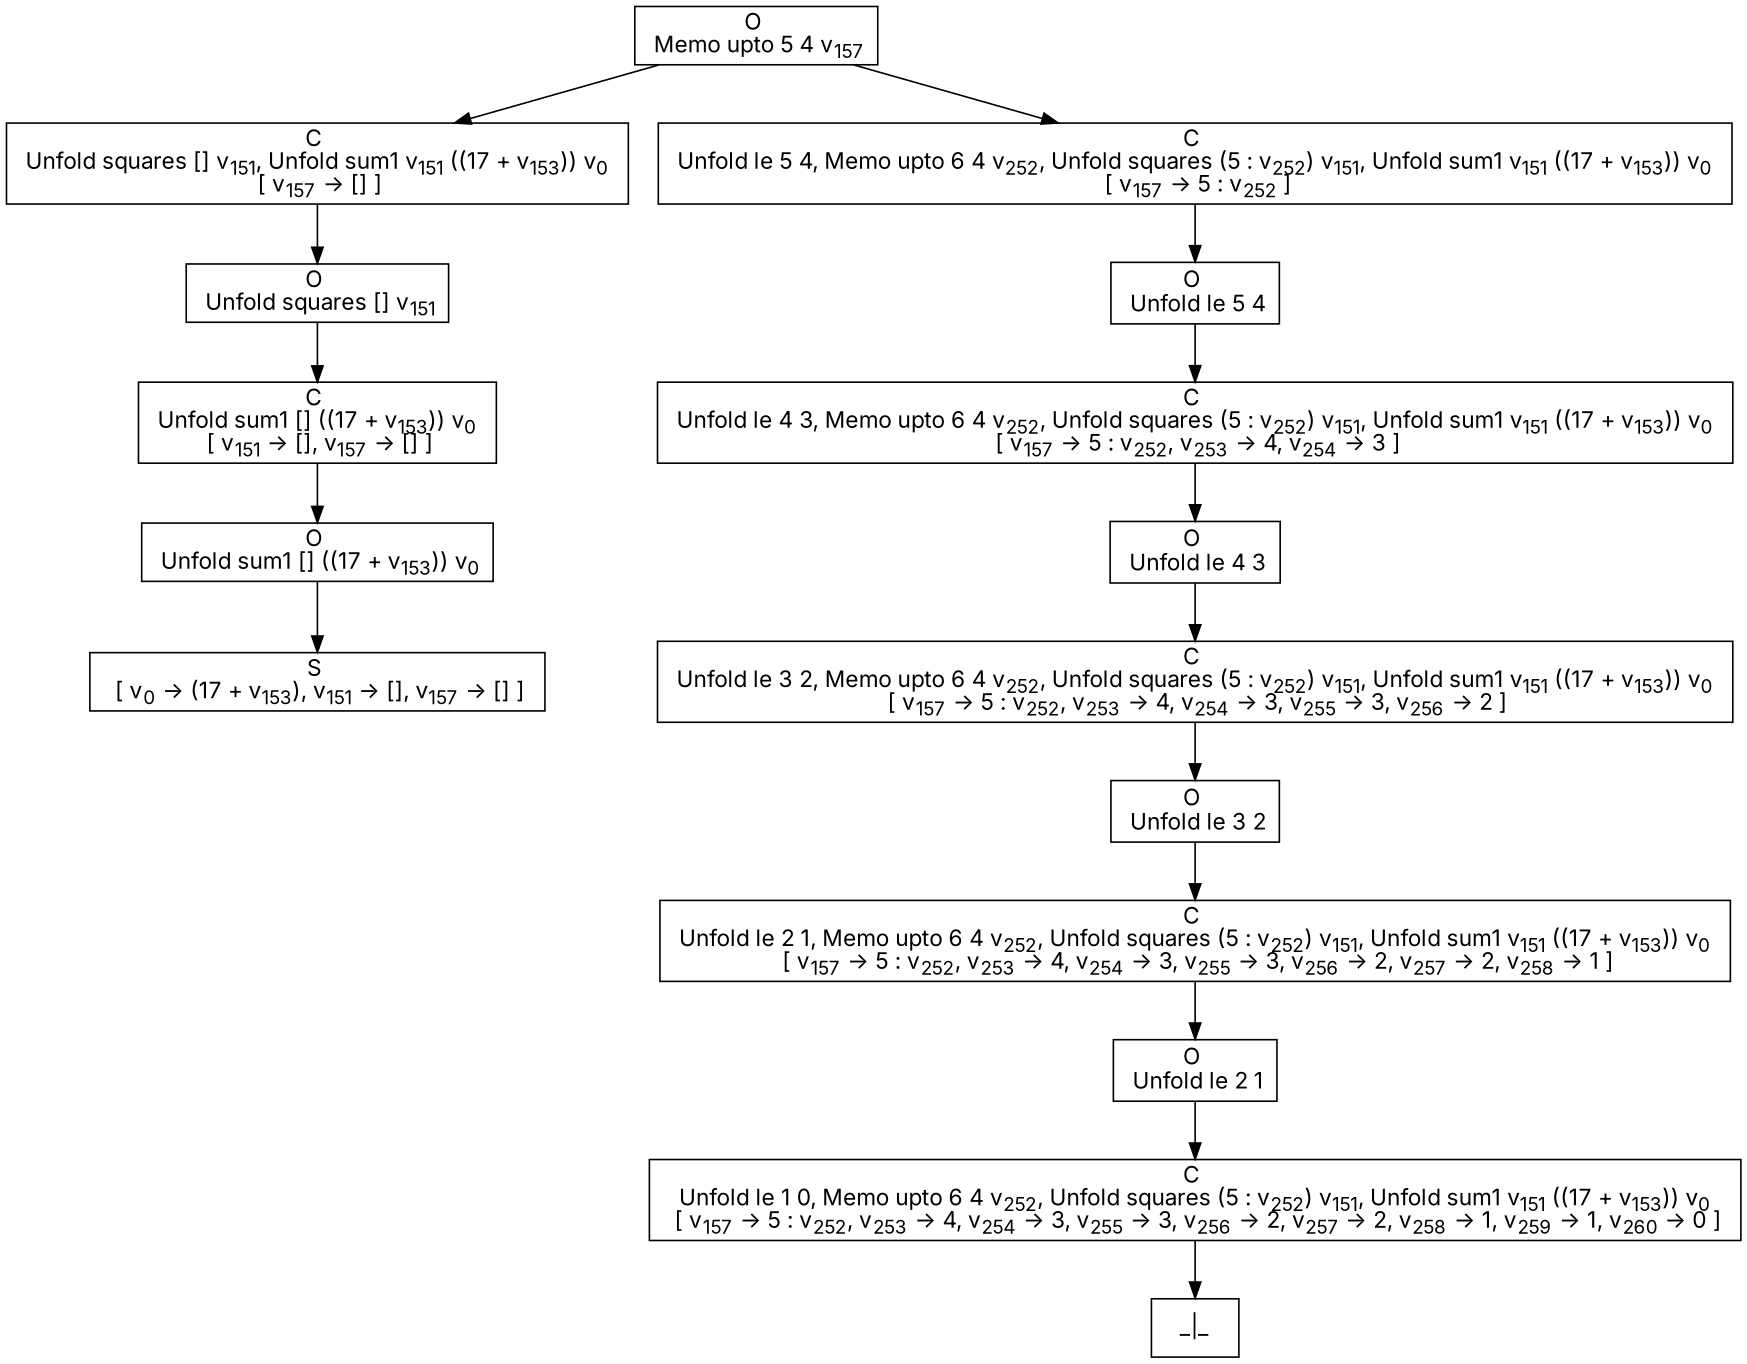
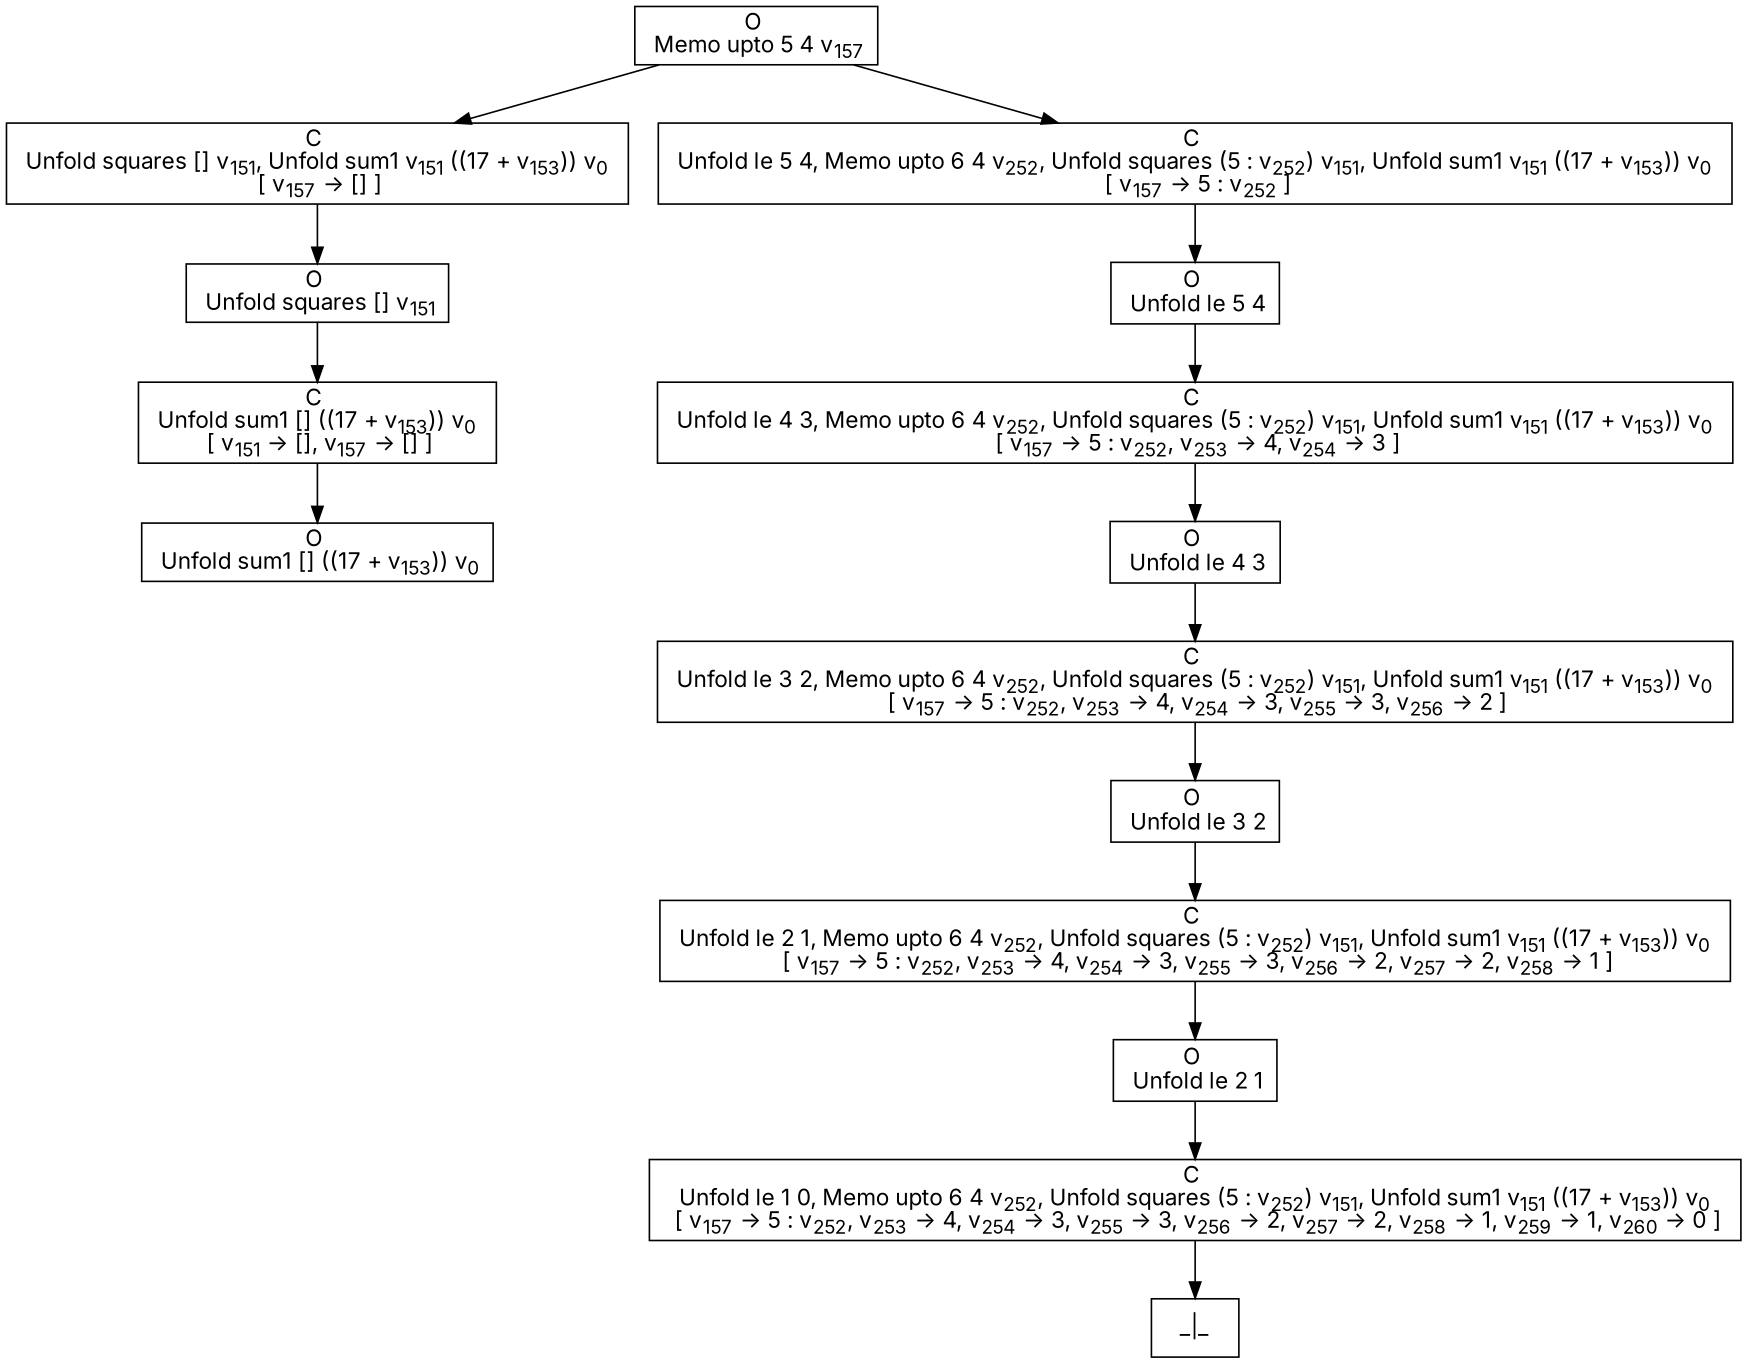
node "S": removed
